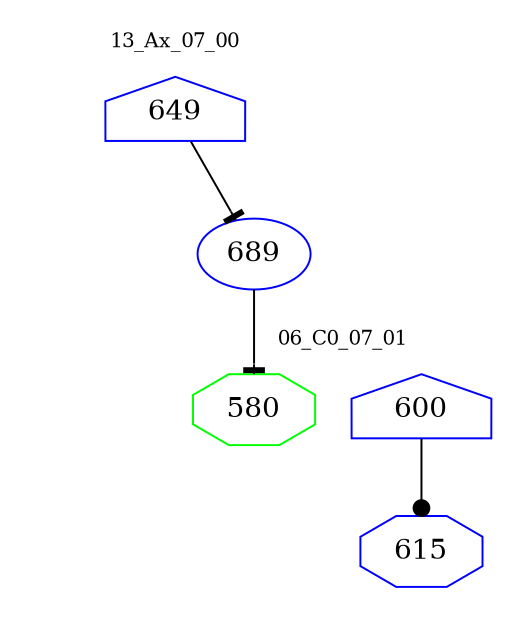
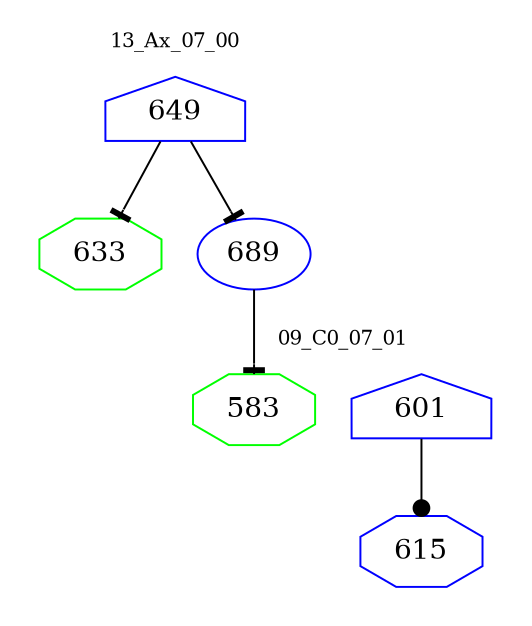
node "633": added
cluster "06_C0_07_01": label "06_C0_07_01" -> "09_C0_07_01"
node "580": label "580" -> "583"
node "600": label "600" -> "601"
